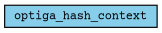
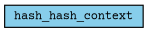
node "optiga_hash_context": label "optiga_hash_context" -> "hash_hash_context"
